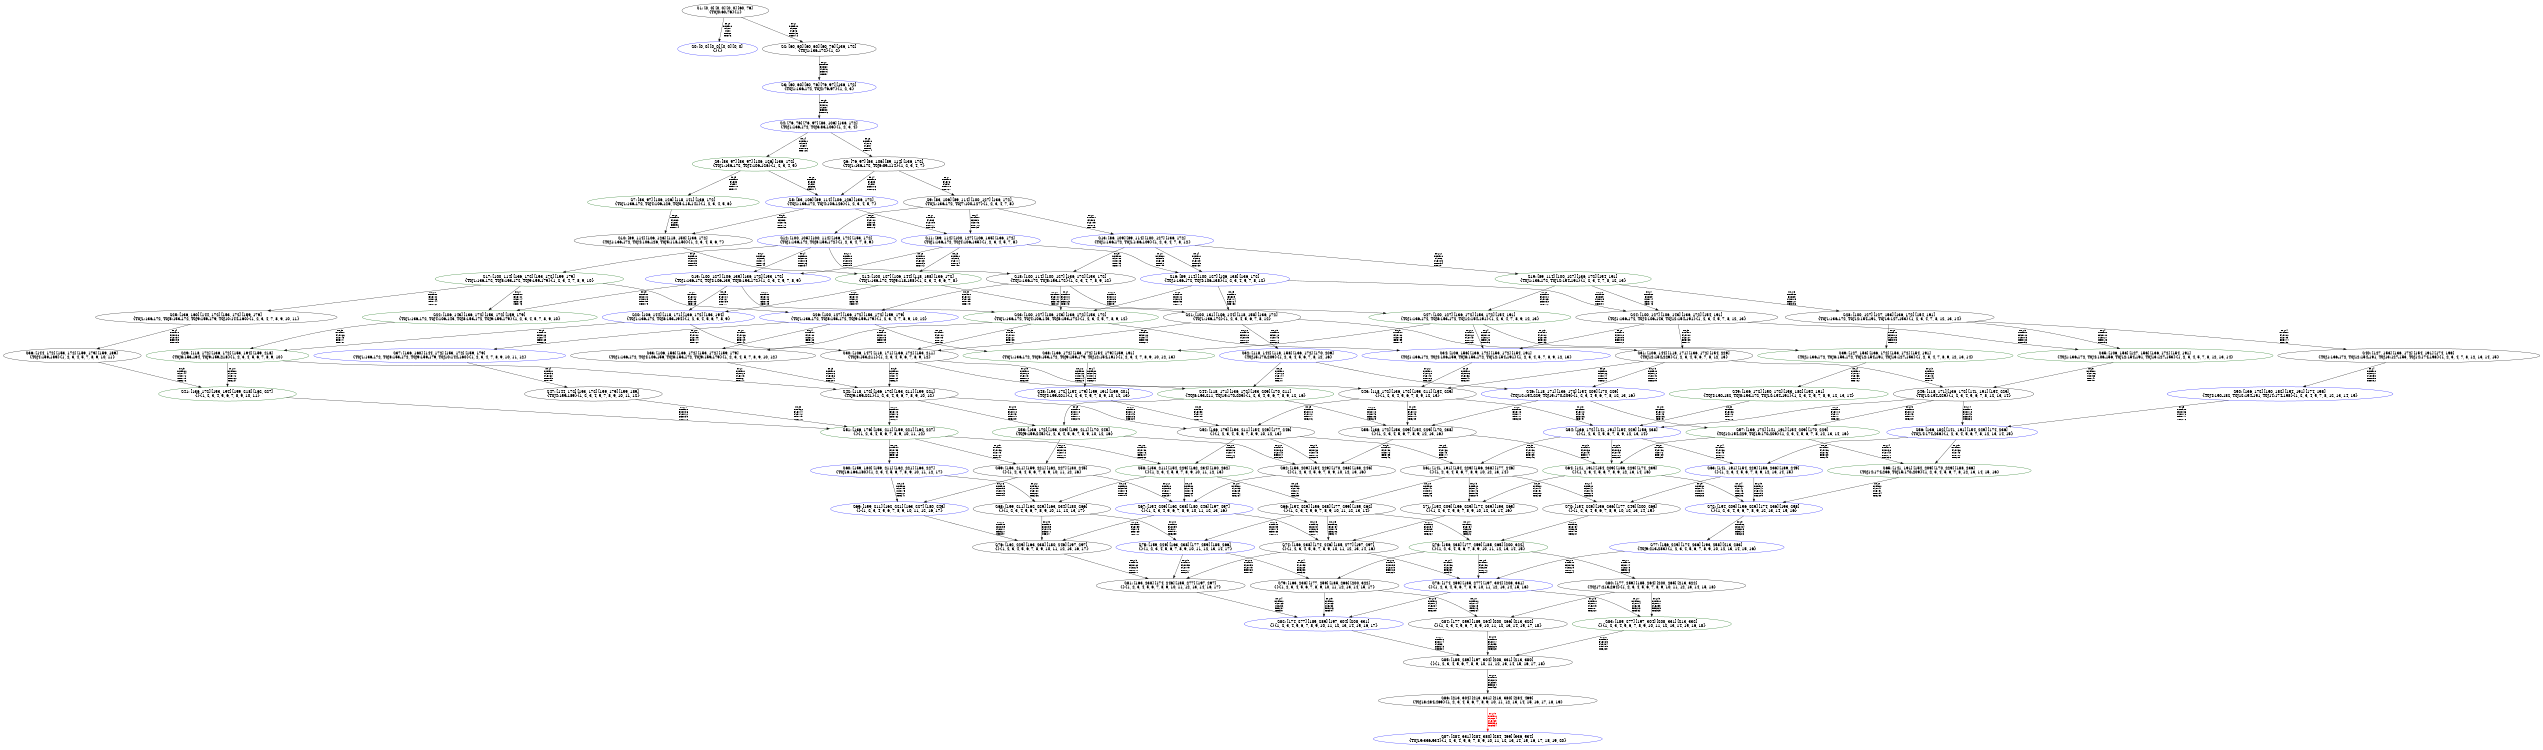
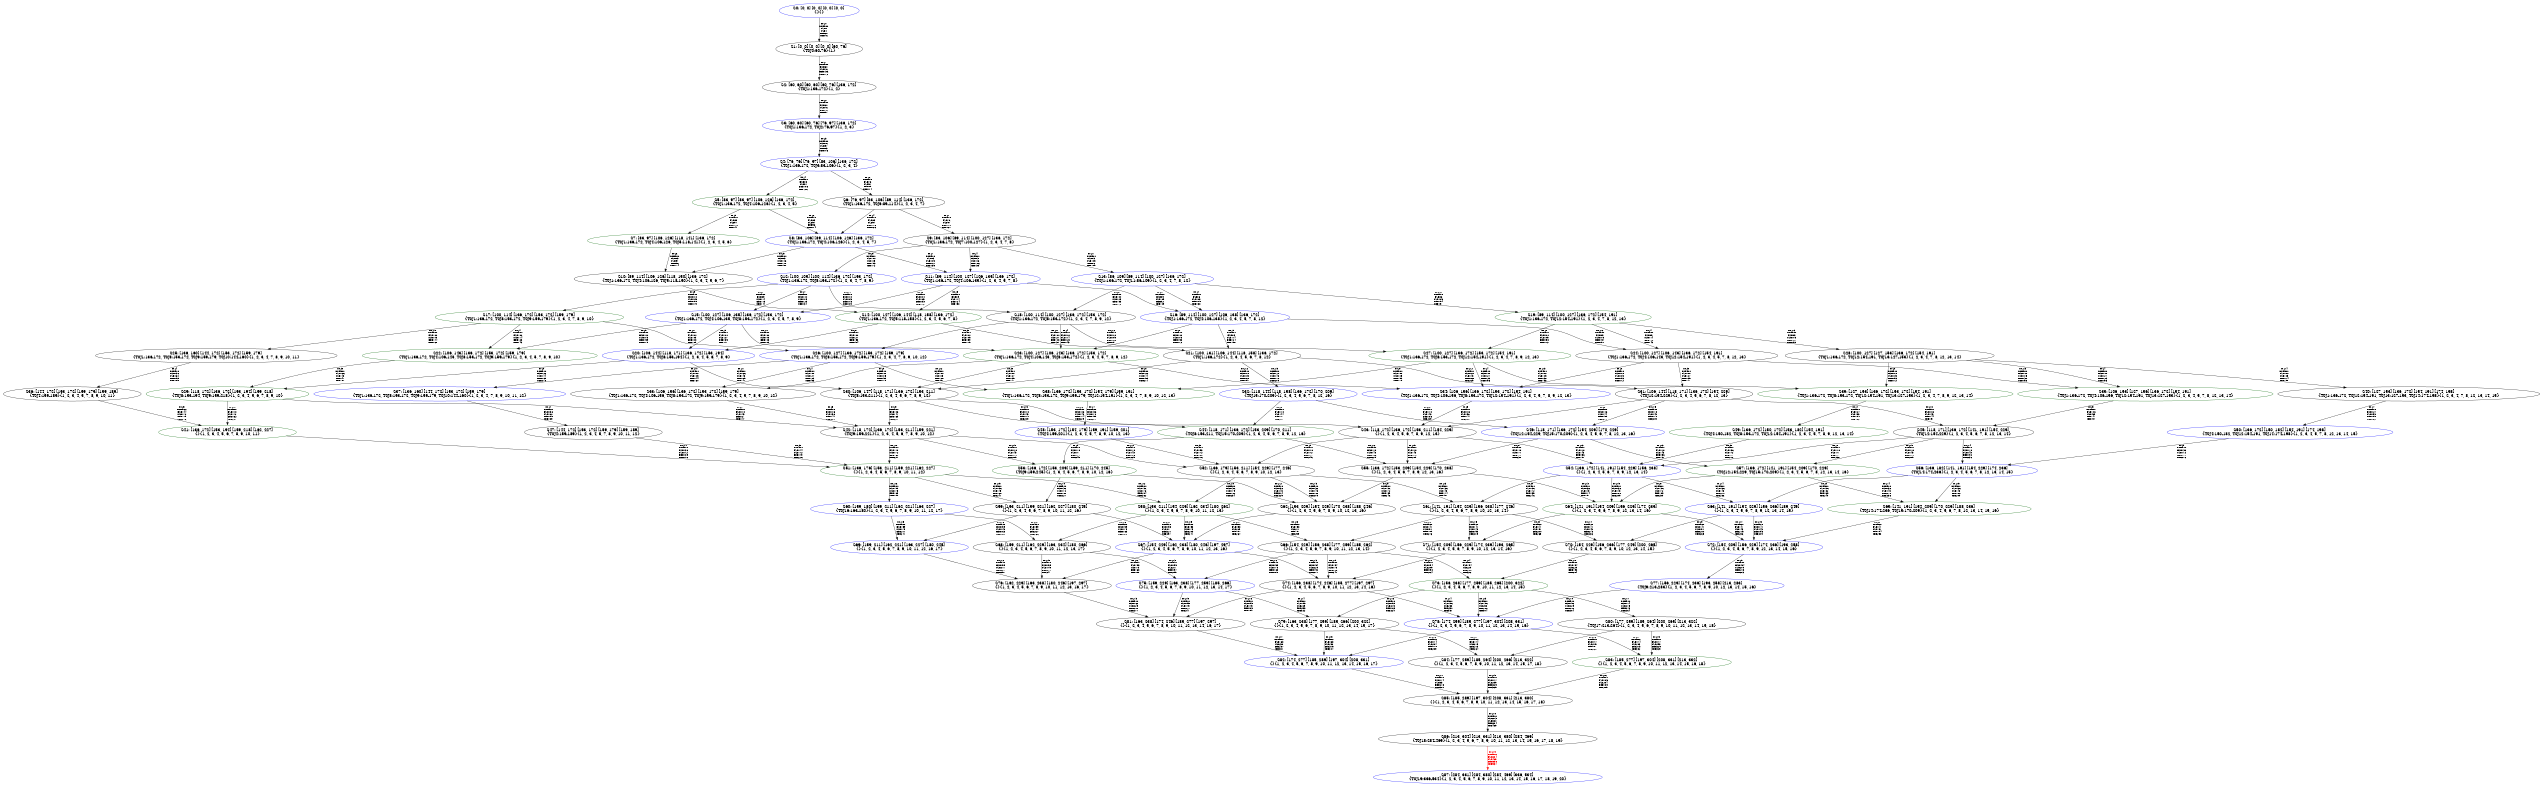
edge "S1: [0, 0] [0, 0] [0, 0] [60, 76] {T0J0:60-76}{1}" -> "S0: [0, 0] [0, 0] [0, 0] [0, 0] {}{}": reversed
